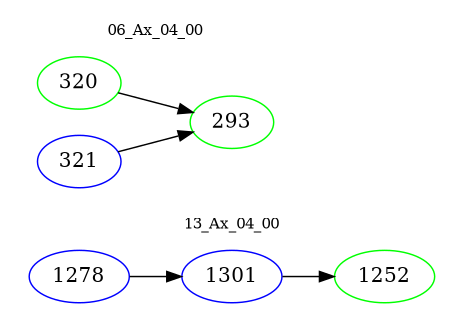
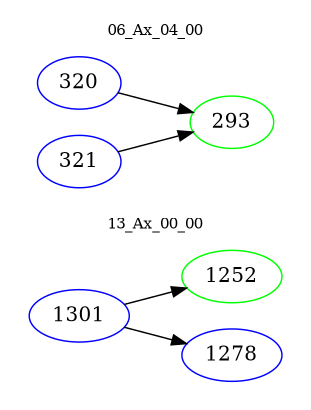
node "320": color green -> blue
cluster "13_Ax_04_00": label "13_Ax_04_00" -> "13_Ax_00_00"
edge "1278" -> "1301": reversed
